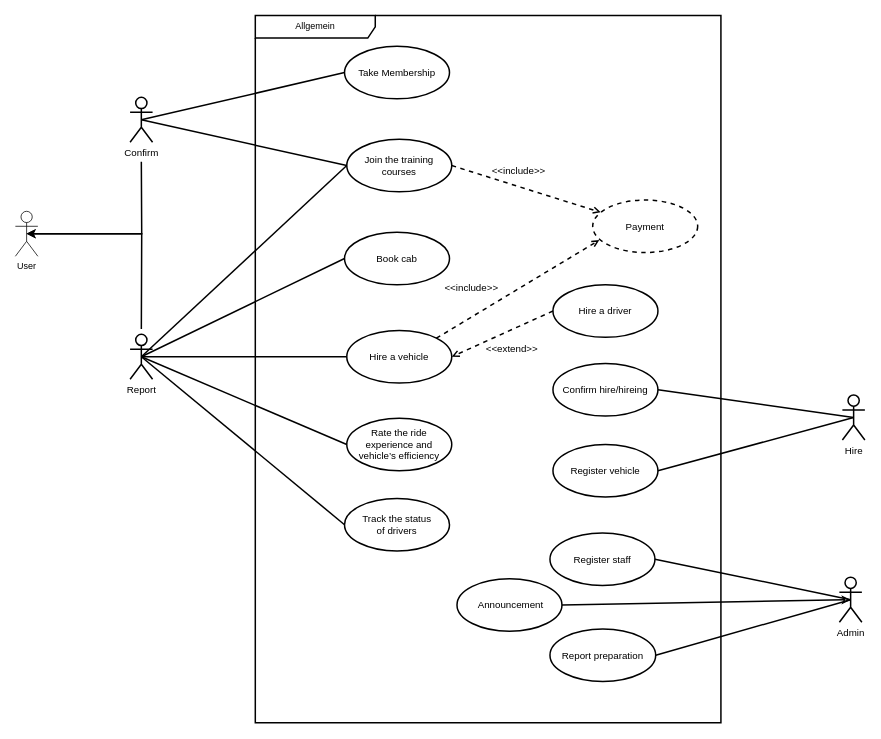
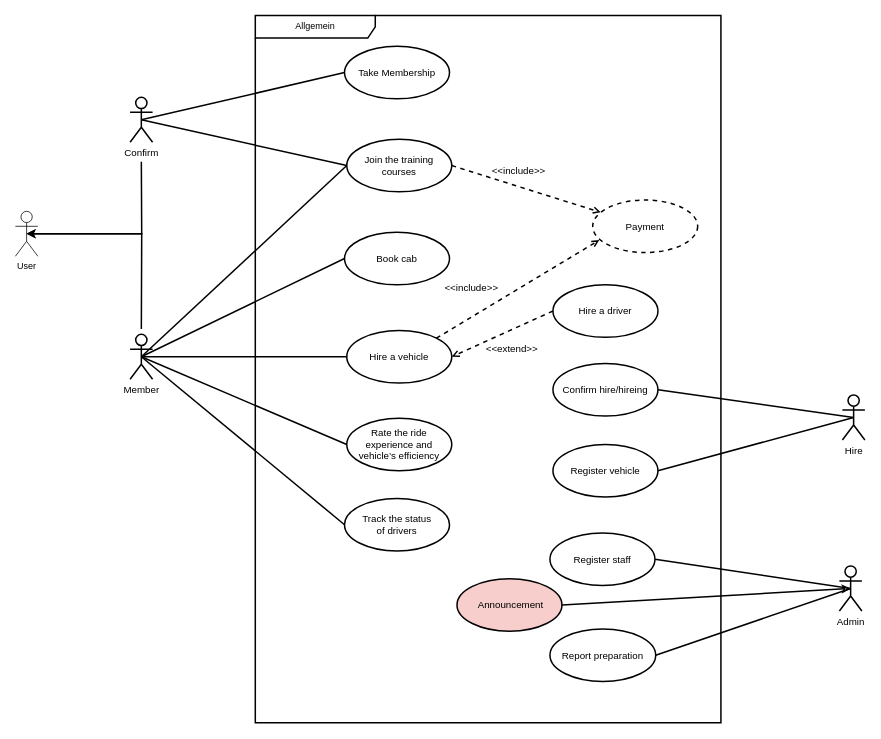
node "Report": label "Report" -> "Member"
node "Admin": moved (851, 600) -> (851, 588)
node "Announcement": fillcolor #ffffff -> #f8cecc
